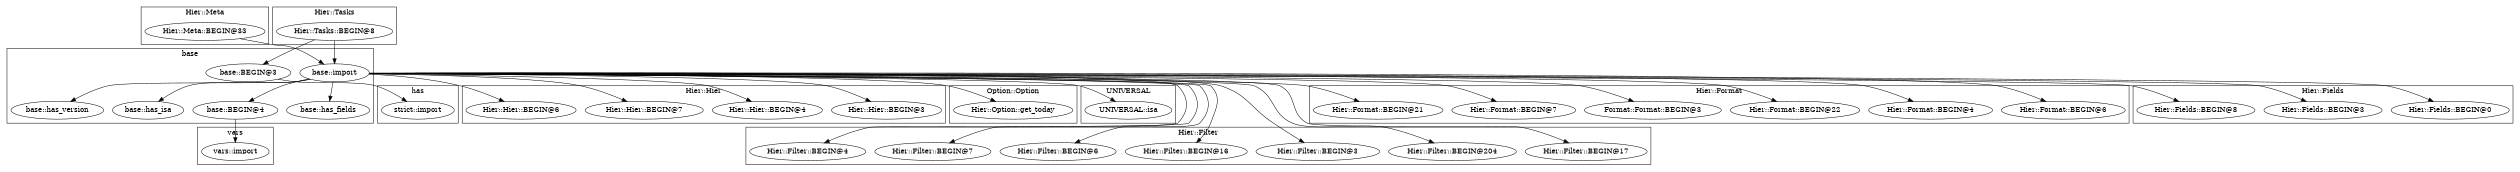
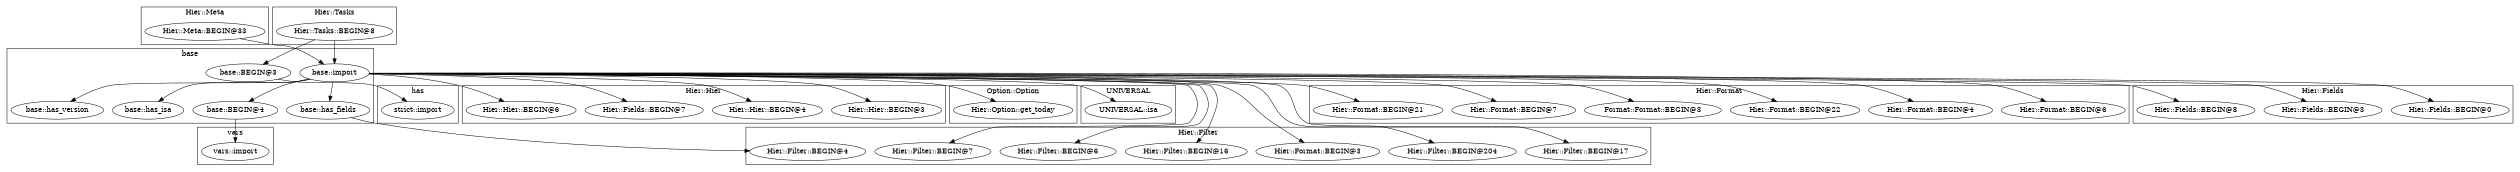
node "Hier::Hier::BEGIN@7": label "Hier::Hier::BEGIN@7" -> "Hier::Fields::BEGIN@7"
edge "base::import" -> "Hier::Filter::BEGIN@4": now "base::has_fields" -> "Hier::Filter::BEGIN@4"
node "Hier::Filter::BEGIN@3": label "Hier::Filter::BEGIN@3" -> "Hier::Format::BEGIN@3"
